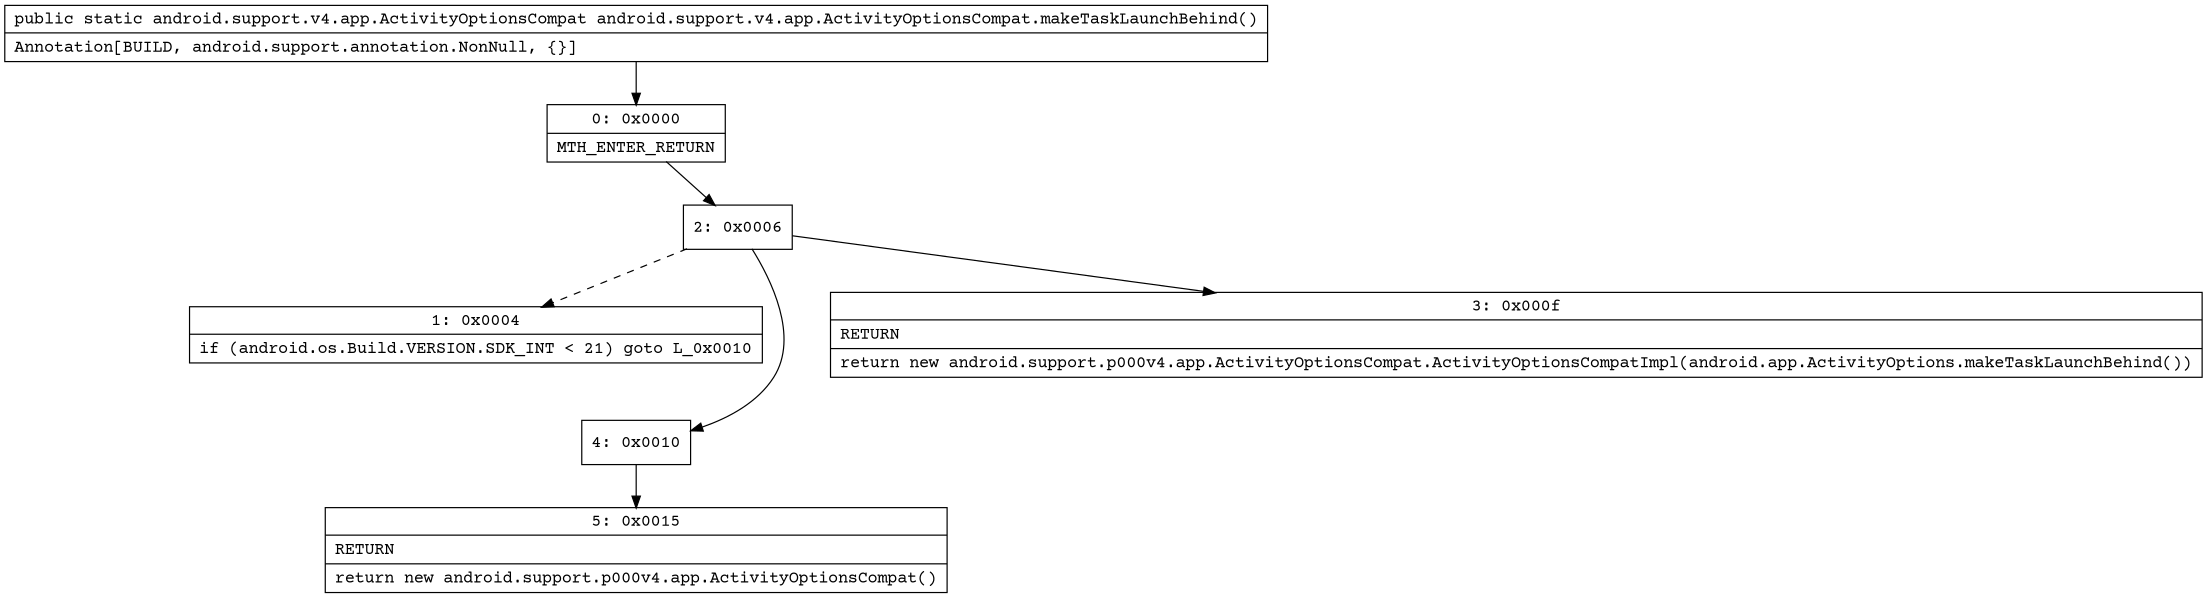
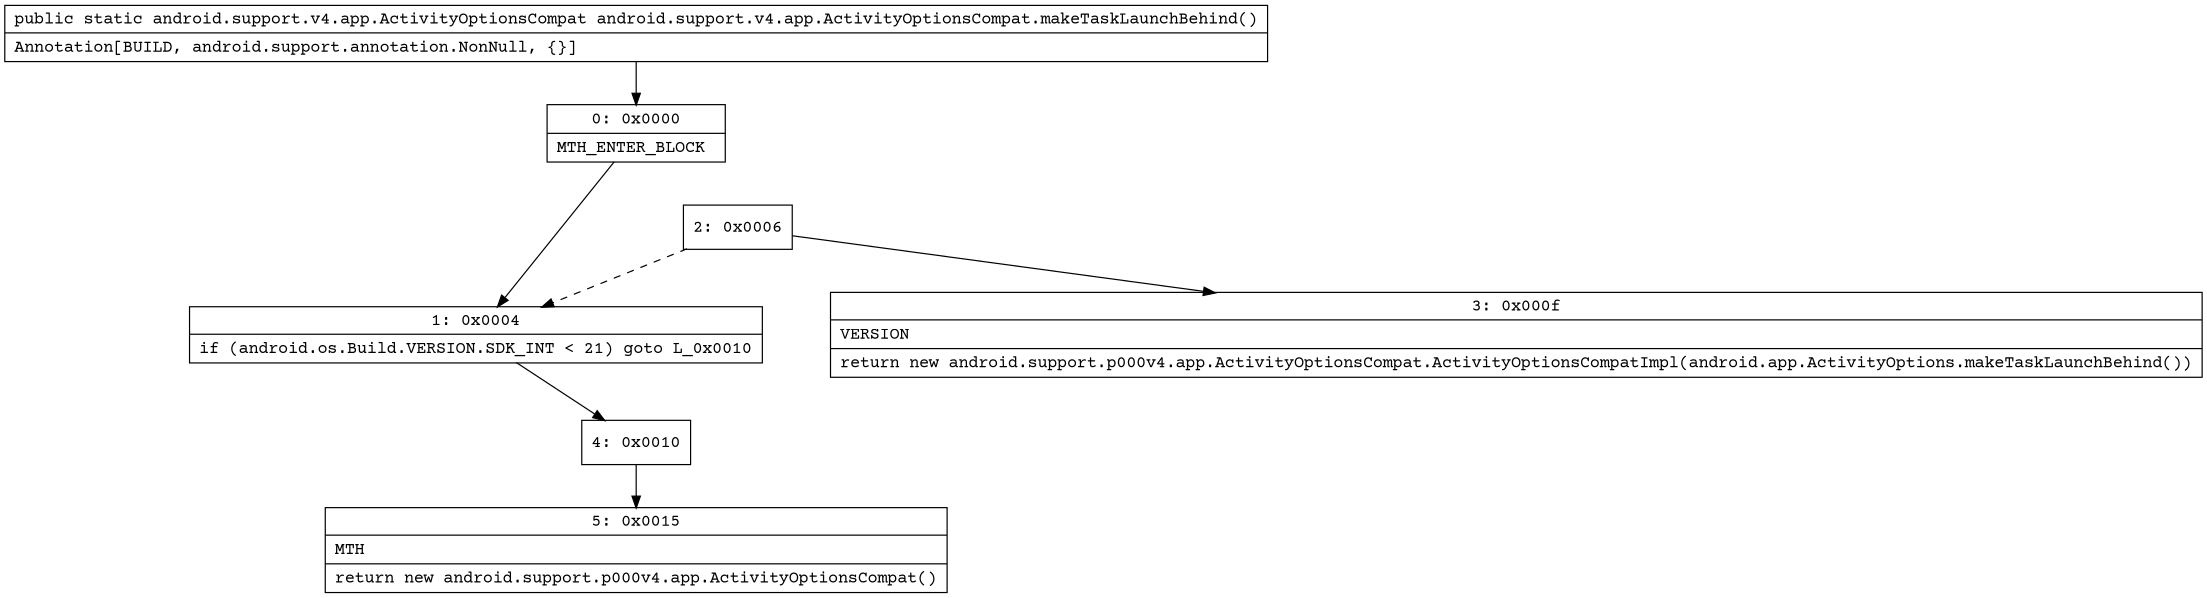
node "0: 0x0000": text "MTH_ENTER_RETURN" -> "MTH_ENTER_BLOCK"
edge "0: 0x0000" -> "2: 0x0006": now "0: 0x0000" -> "1: 0x0004"
node "3: 0x000f": text "RETURN" -> "VERSION"
edge "2: 0x0006" -> "4: 0x0010": now "1: 0x0004" -> "4: 0x0010"
node "5: 0x0015": text "RETURN" -> "MTH"
